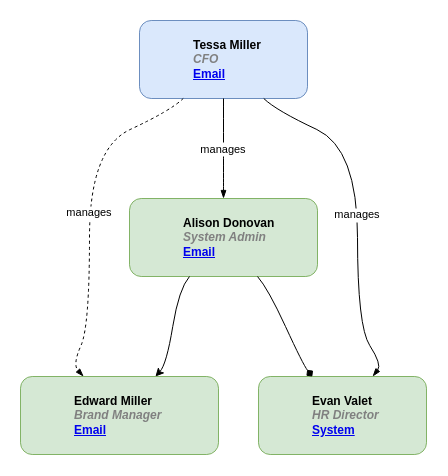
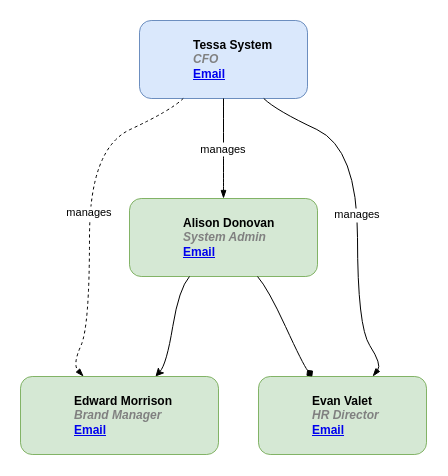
node "Tessa Miller CFO Email": label "Tessa Miller CFO Email" -> "Tessa System CFO Email"
node "Edward Miller Brand Manager Email": label "Edward Miller Brand Manager Email" -> "Edward Morrison Brand Manager Email"
node "Evan Valet HR Director System": label "Evan Valet HR Director System" -> "Evan Valet HR Director Email"
